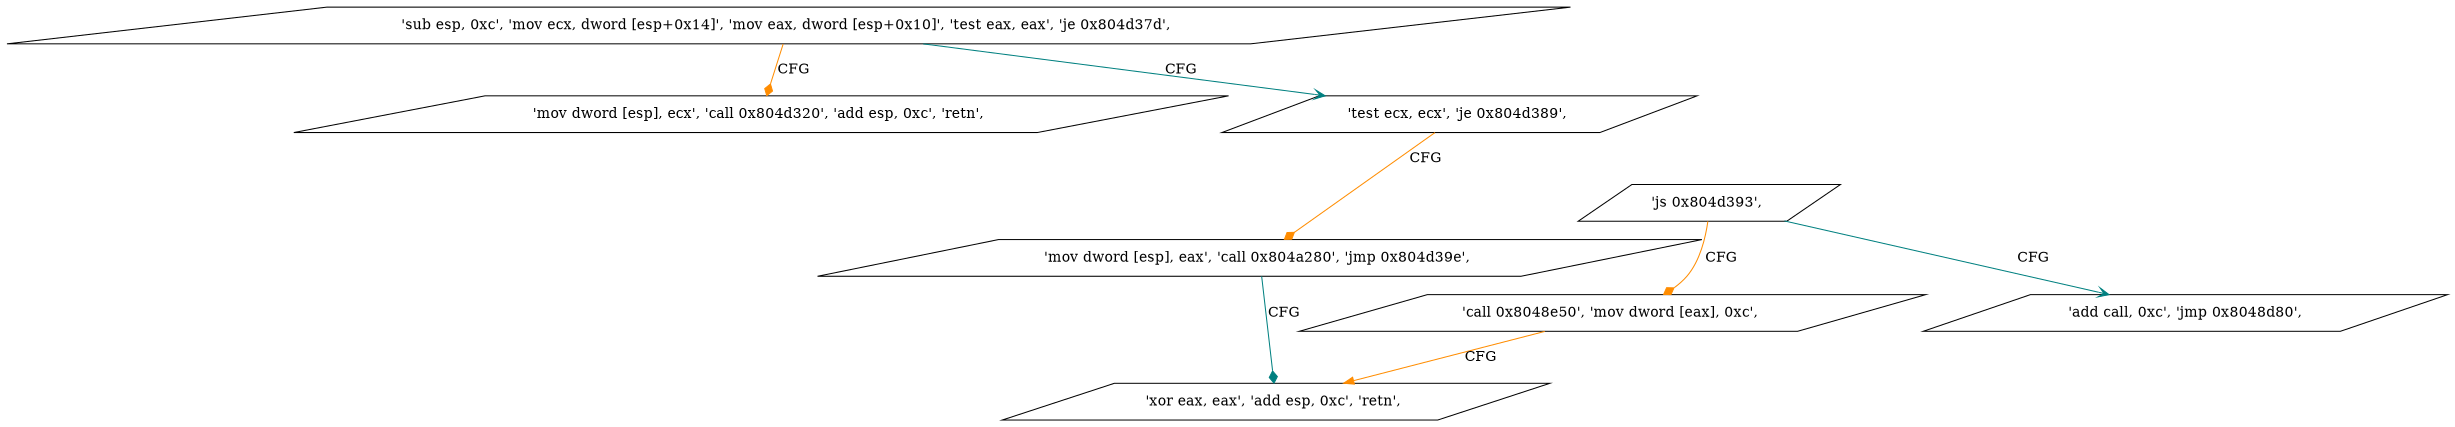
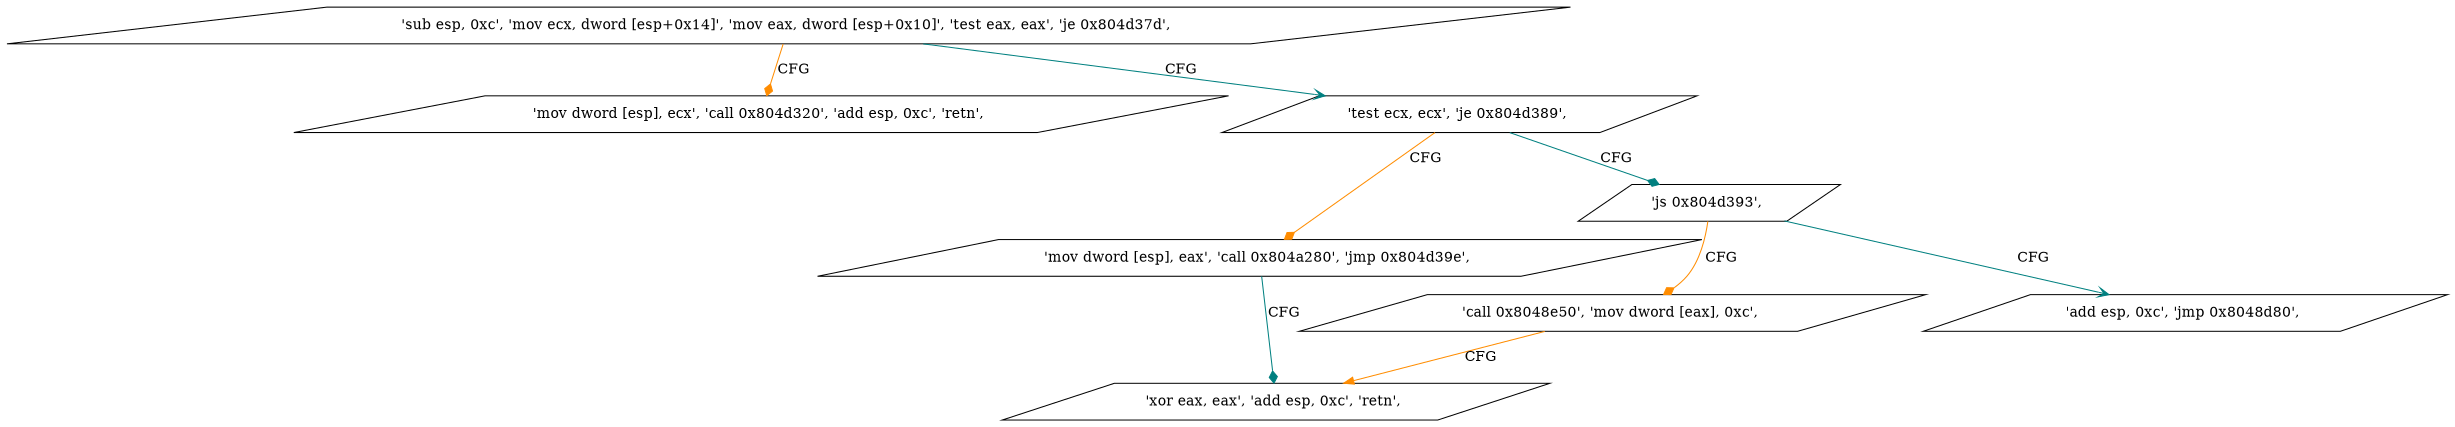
edge "'test ecx, ecx', 'je 0x804d389'," -> "'js 0x804d393',": added, label "CFG"
node "'add call, 0xc', 'jmp 0x8048d80',": label "'add call, 0xc', 'jmp 0x8048d80'," -> "'add esp, 0xc', 'jmp 0x8048d80',"
